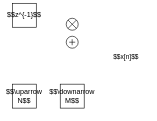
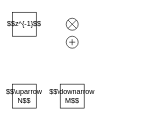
node "$$z^{-1}$$": moved (24, 15) -> (24, 24)
node "$$x[n]$$": removed
